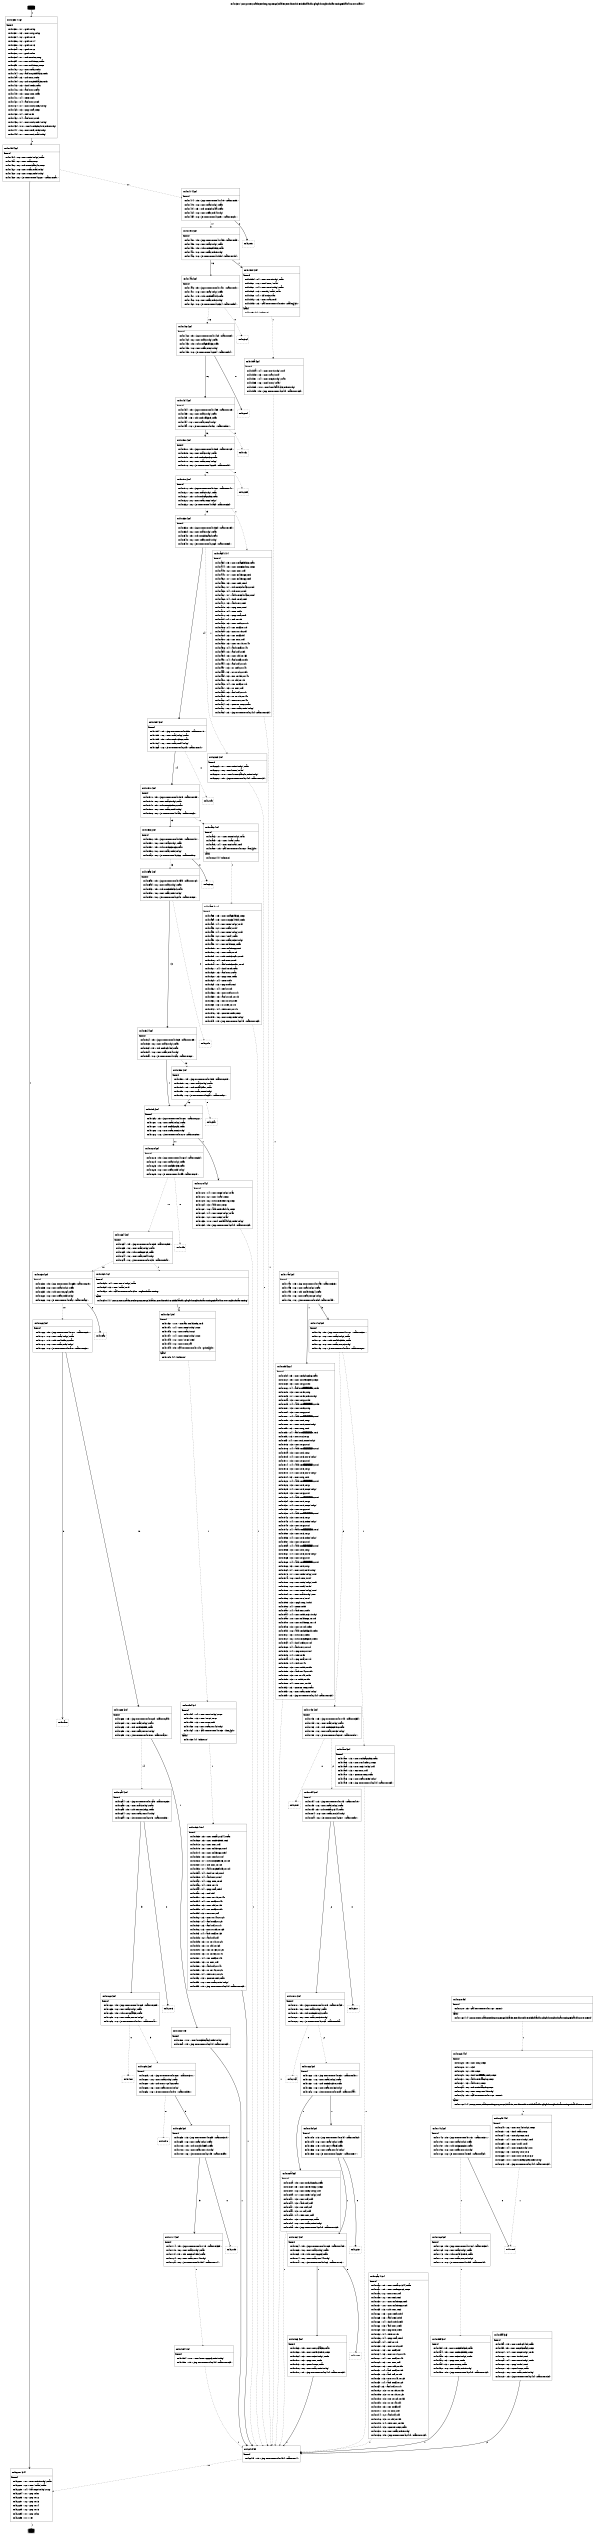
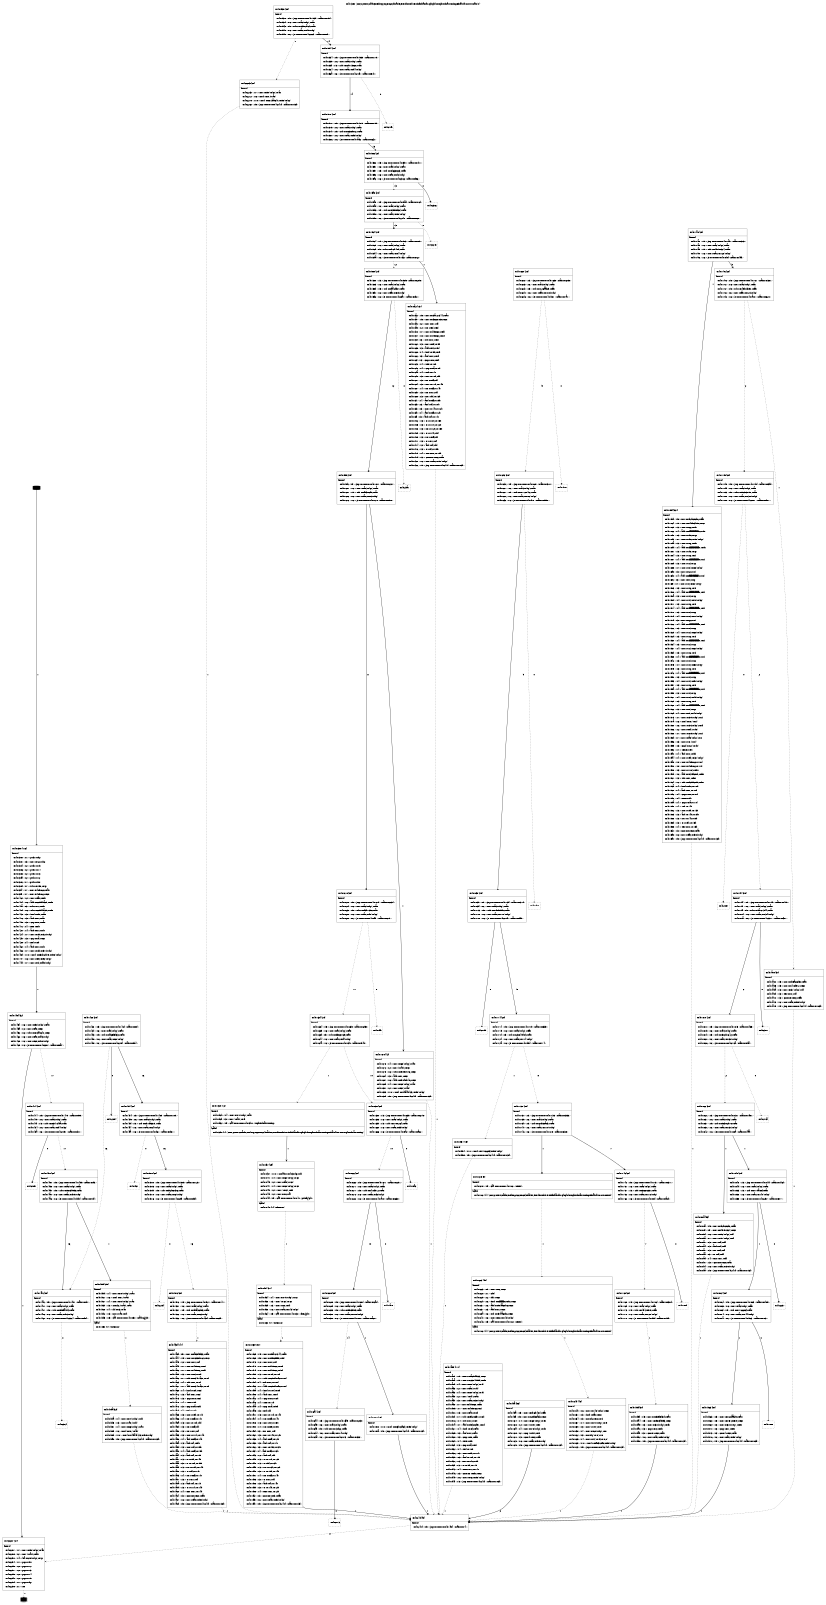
edge "0x4014ac [28]" -> "0x4014c8 [28]": reversed
edge "0x40151c [28]" -> "0x401538 [28]": removed, label "15"
node "0x401ad2 [19]": removed
edge "0x4015c4 [28]" -> "0x4015fc [28]": now "0x4015c4 [28]" -> "0x401ca2 [137]"
node "0x401730 [28]": added
edge "0x4016a4 [28]" -> "0x4016c0 [28]": removed, label "9"
edge "0x401c4b [45]" -> "0x401e0f": now "0x401c4b [45]" -> "0x40241f [5]"
